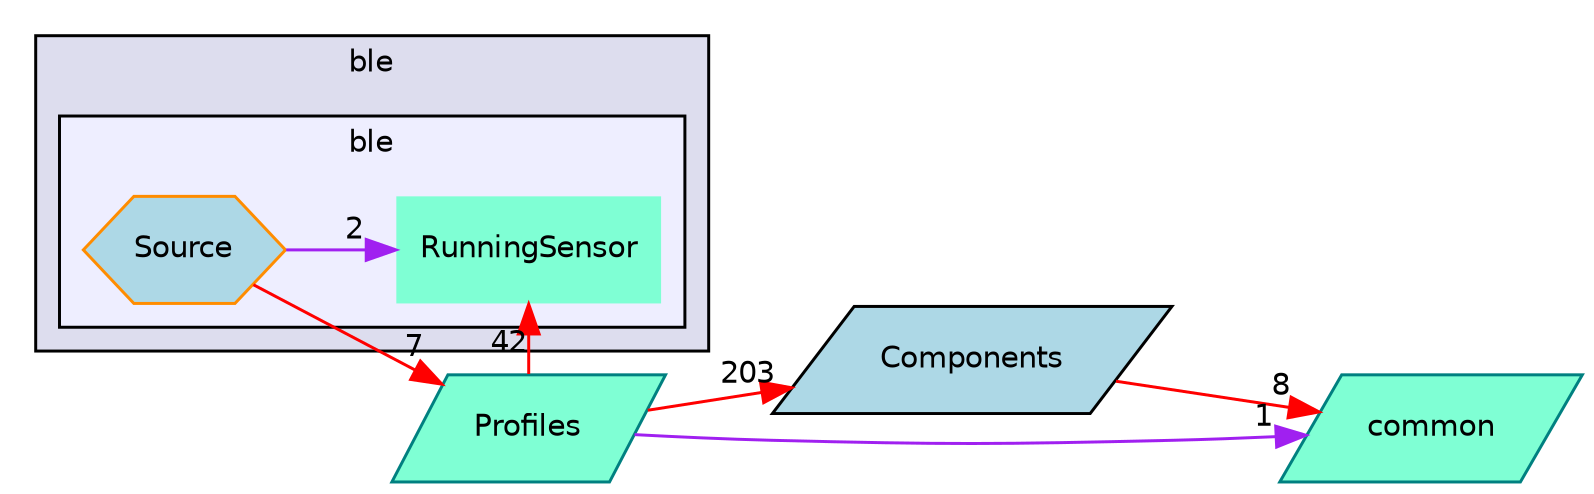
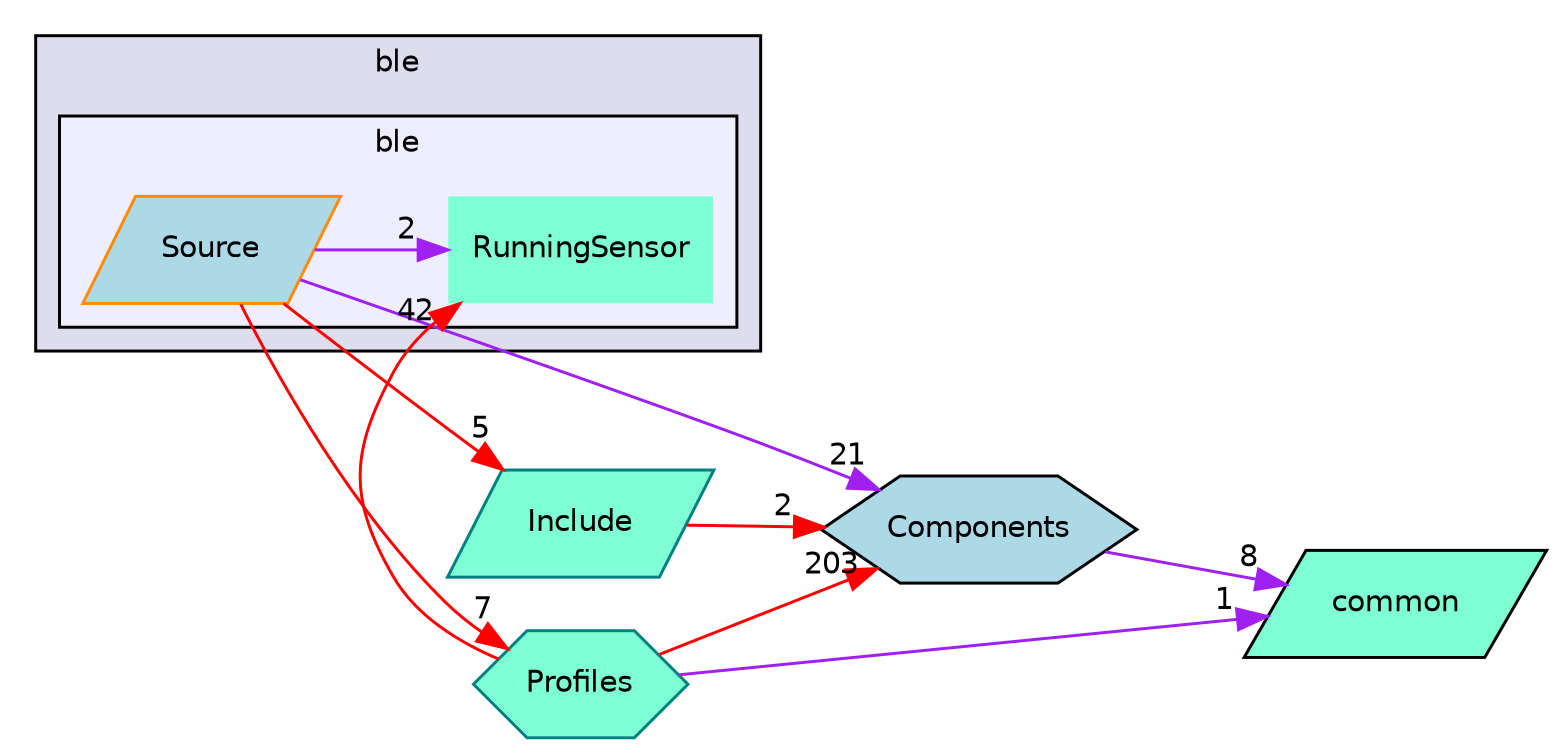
node "Source": shape hexagon -> parallelogram
node "Components": shape parallelogram -> hexagon
edge "Source" -> "Components": added
edge "Components" -> "common": color red -> purple
node "Profiles": shape parallelogram -> hexagon
node "common": color teal -> black
node "Include": added
